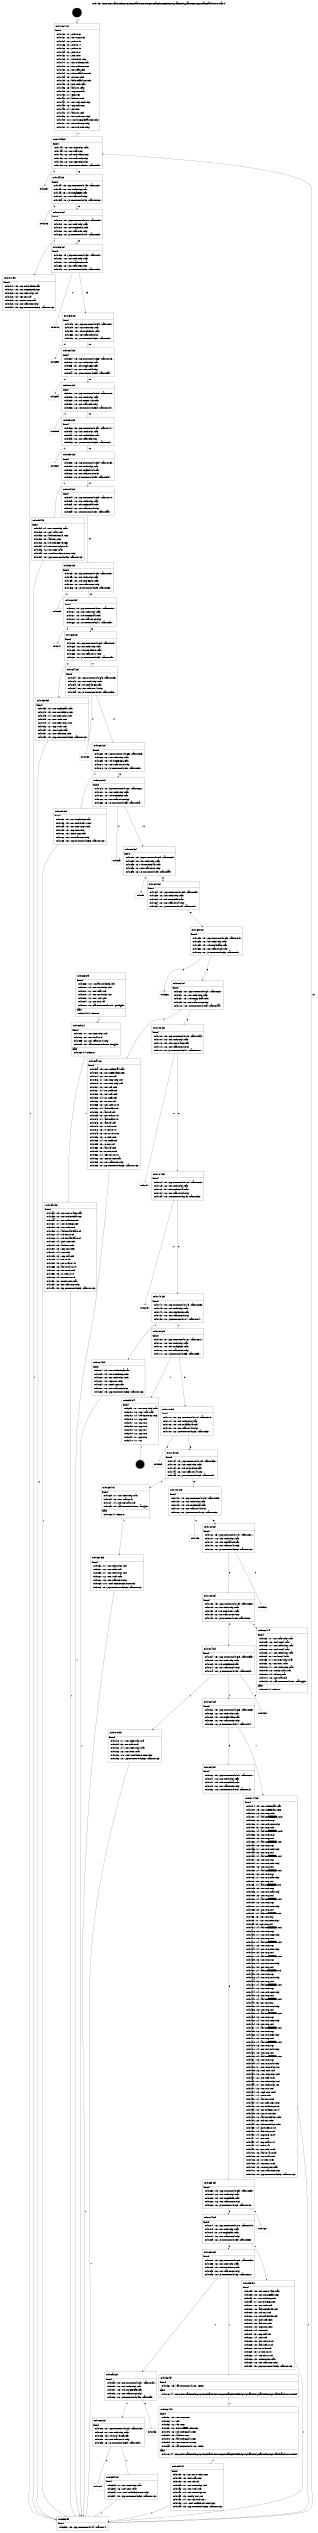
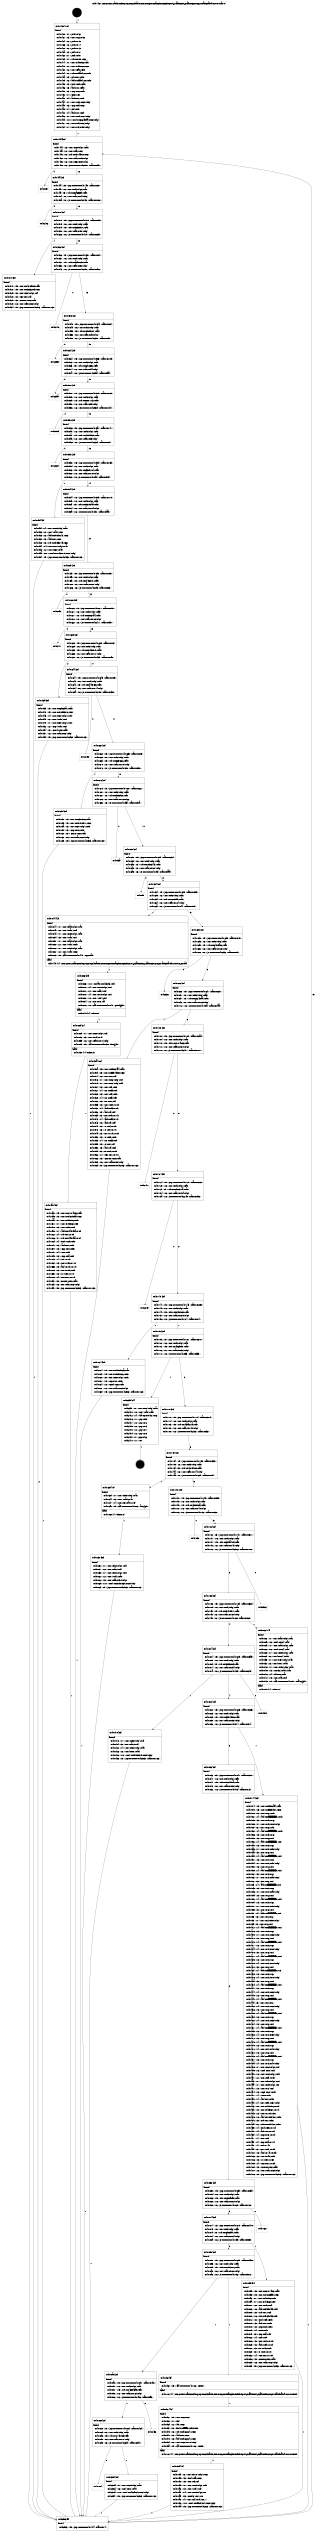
node "0x401e44 [42]": added
node "0x4023c9": removed
